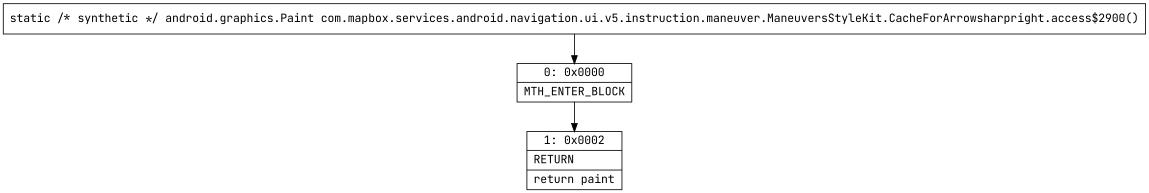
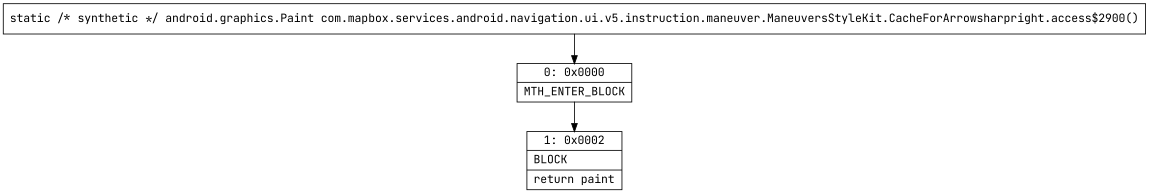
node "1: 0x0002": text "RETURN" -> "BLOCK"
